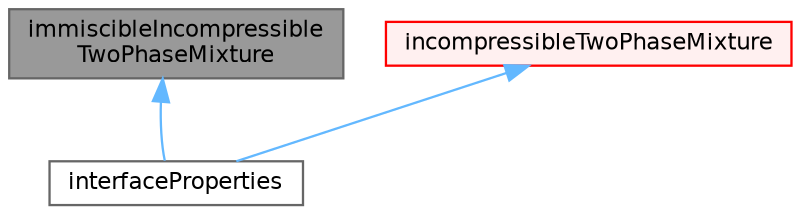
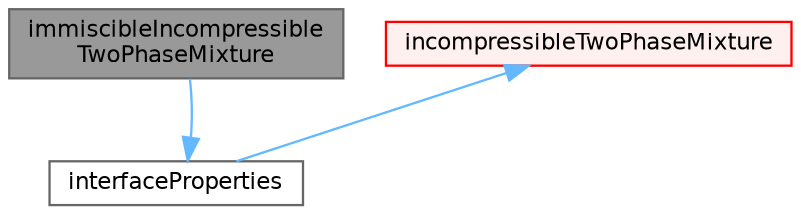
edge "interfaceProperties" -> "immiscibleIncompressible TwoPhaseMixture": reversed
